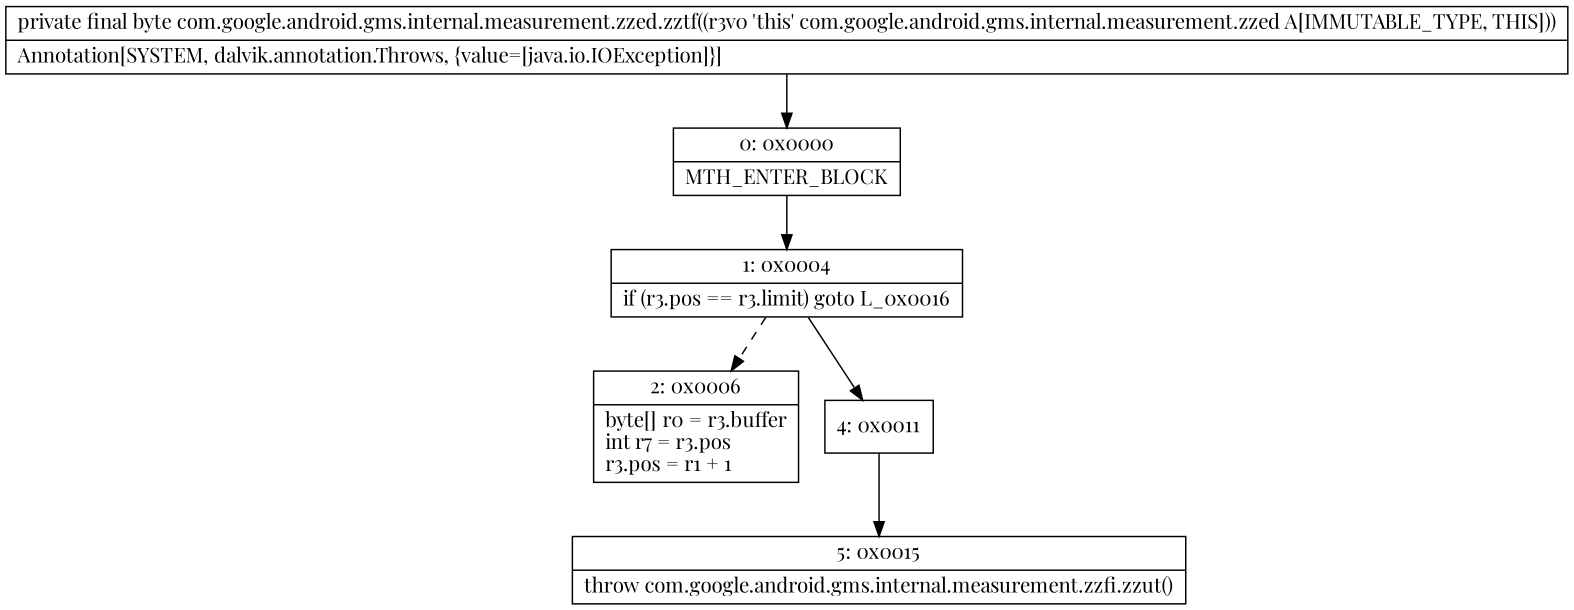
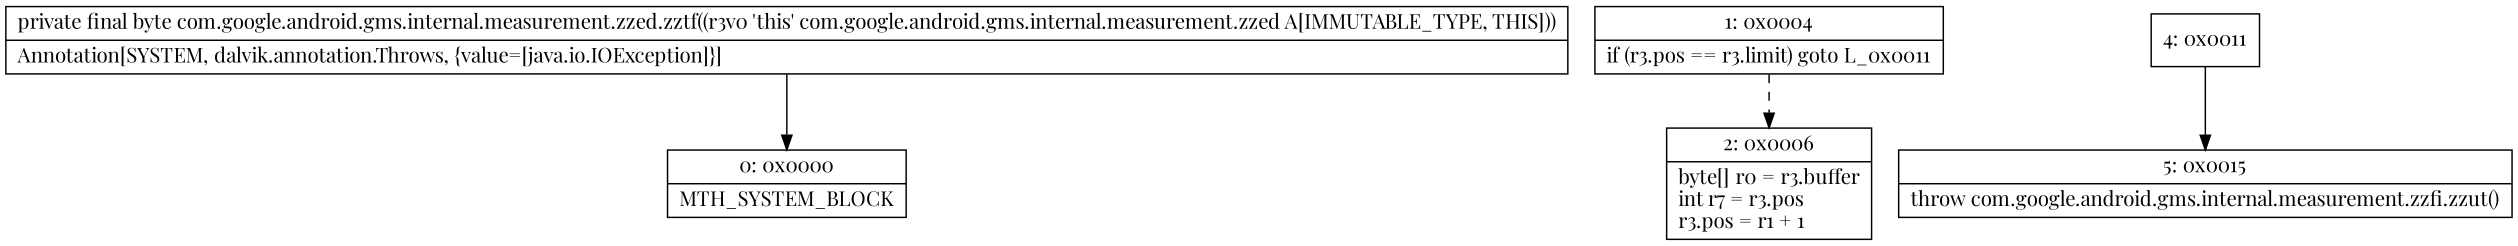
node "0: 0x0000": text "MTH_ENTER_BLOCK" -> "MTH_SYSTEM_BLOCK"
edge "0: 0x0000" -> "1: 0x0004": removed
node "1: 0x0004": text "if (r3.pos == r3.limit) goto L_0x0016" -> "if (r3.pos == r3.limit) goto L_0x0011"
edge "1: 0x0004" -> "4: 0x0011": removed
